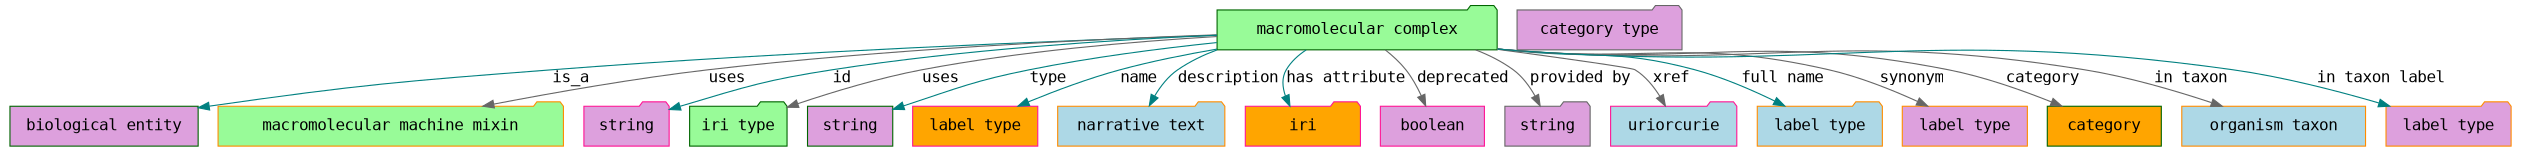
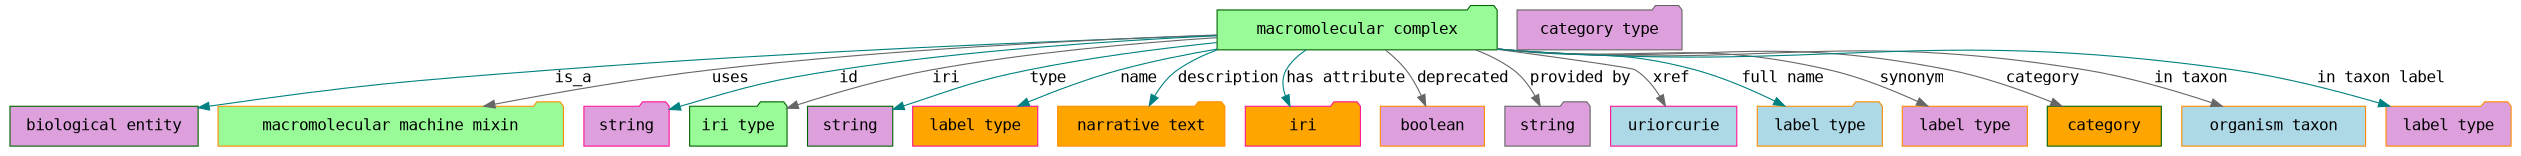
edge "macromolecular complex" -> "iri type": label "uses" -> "iri"
node "narrative text": fillcolor lightblue -> orange
node "boolean": color deeppink -> darkorange
node "uriorcurie": shape folder -> box
